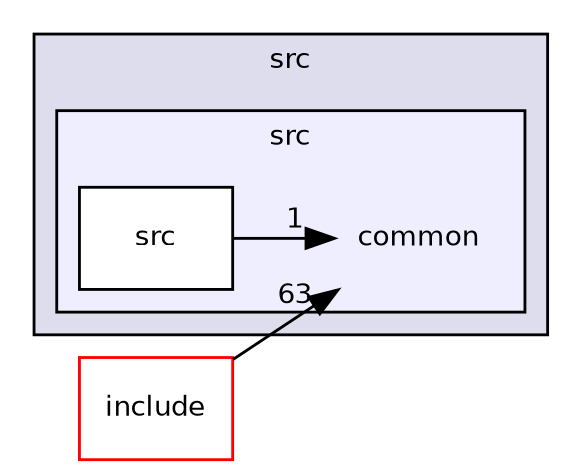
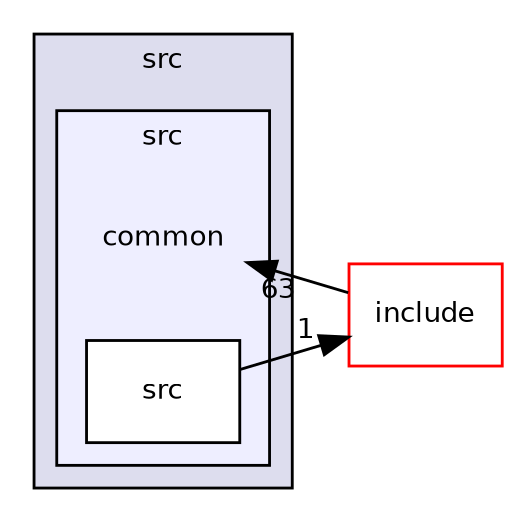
edge "src" -> "common": now "src" -> "include"
